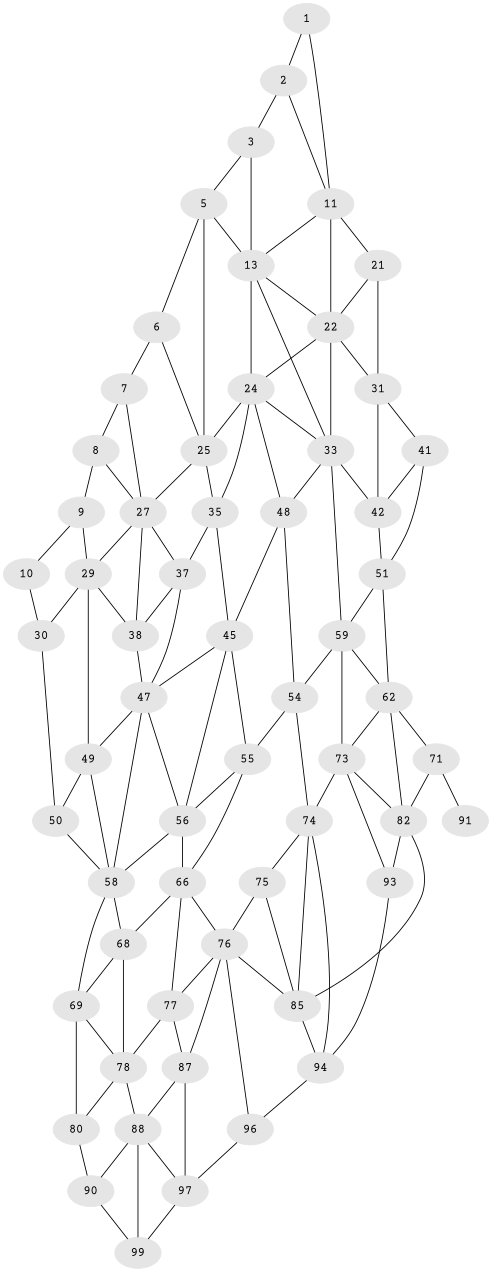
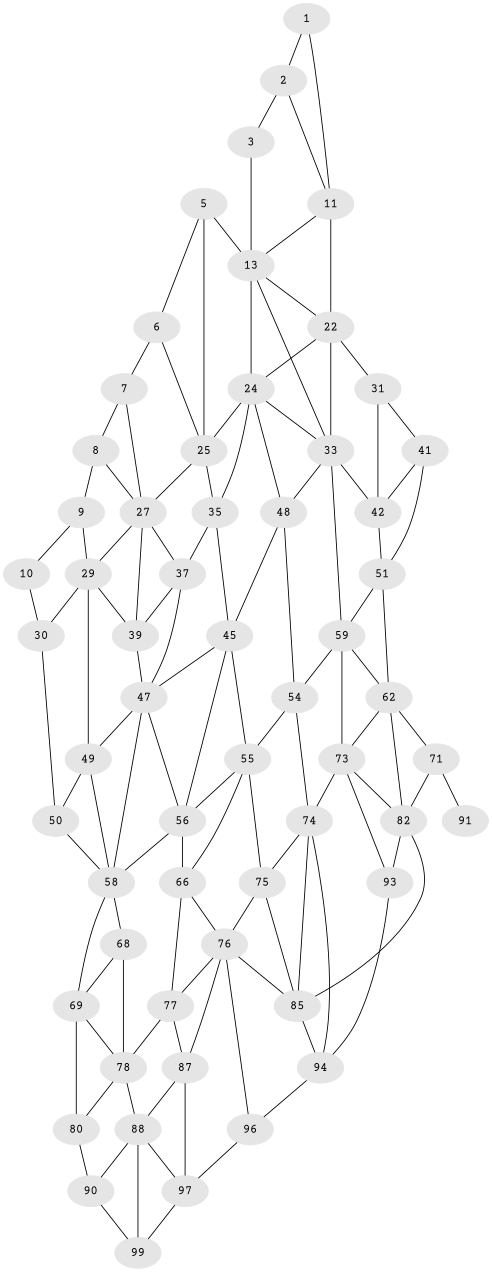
edge "3" -- "5": removed
node "21": removed
node "38": label "38" -> "39"
edge "55" -- "75": added
edge "66" -- "68": removed
